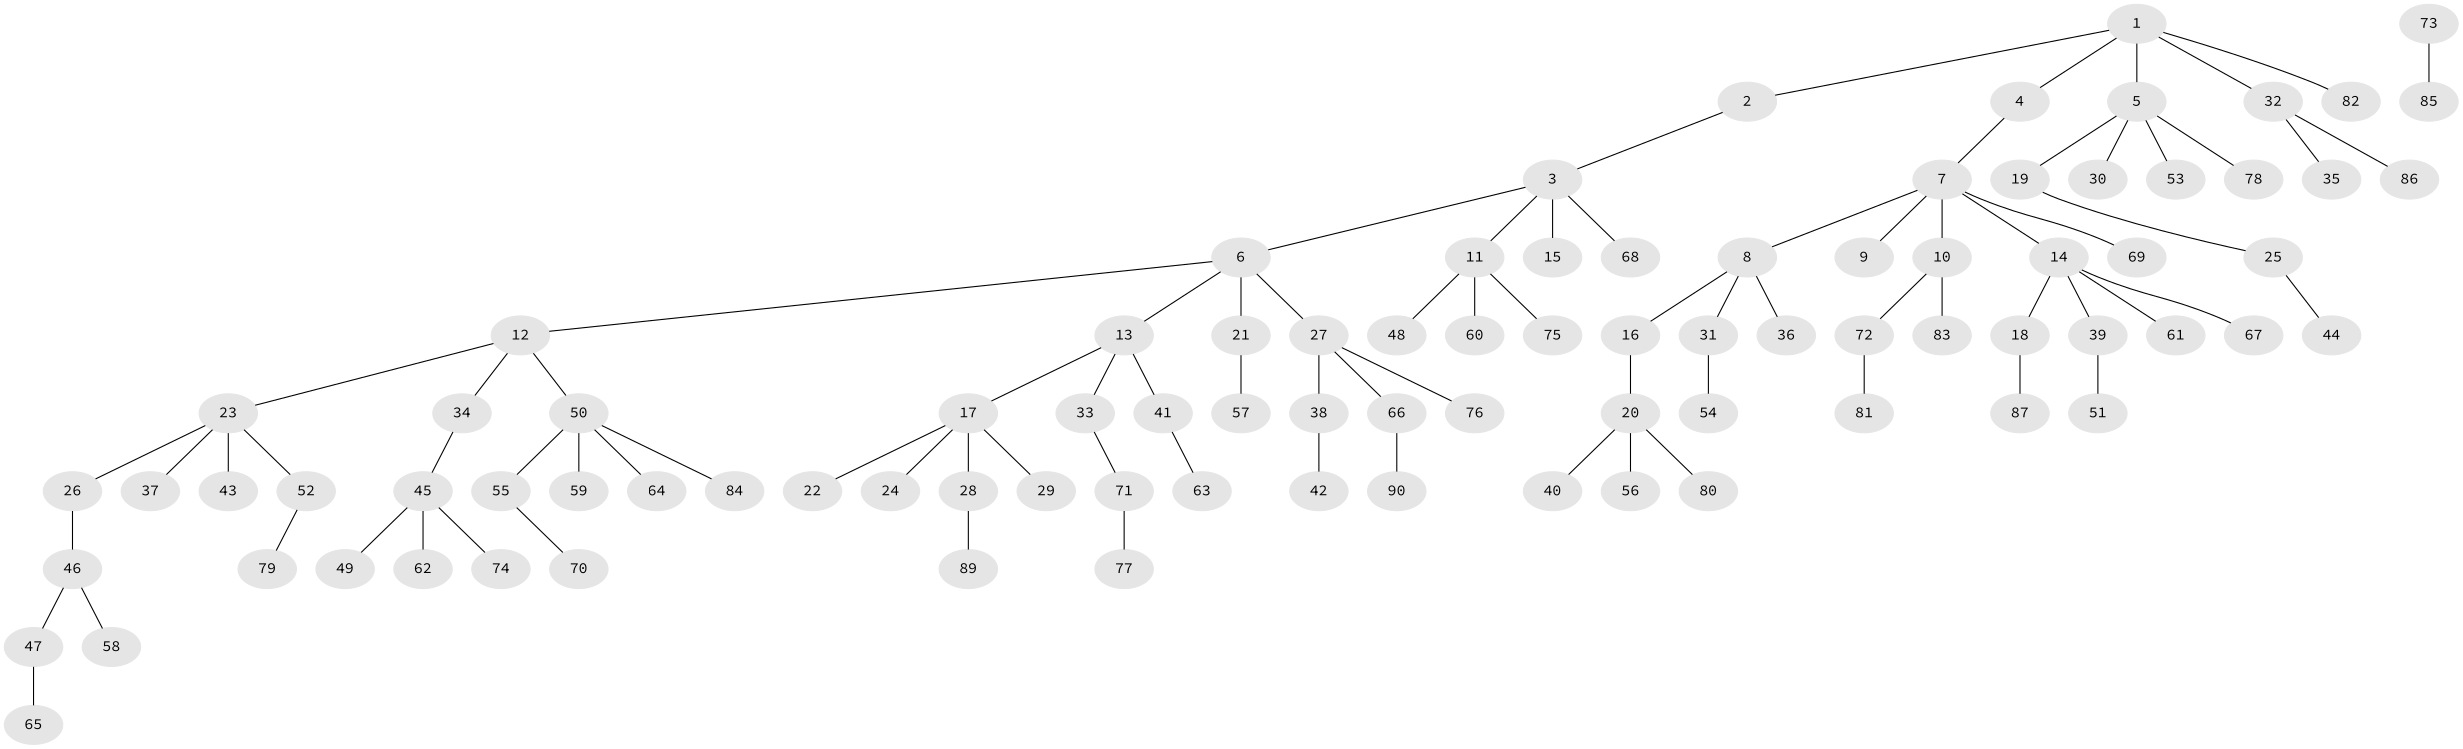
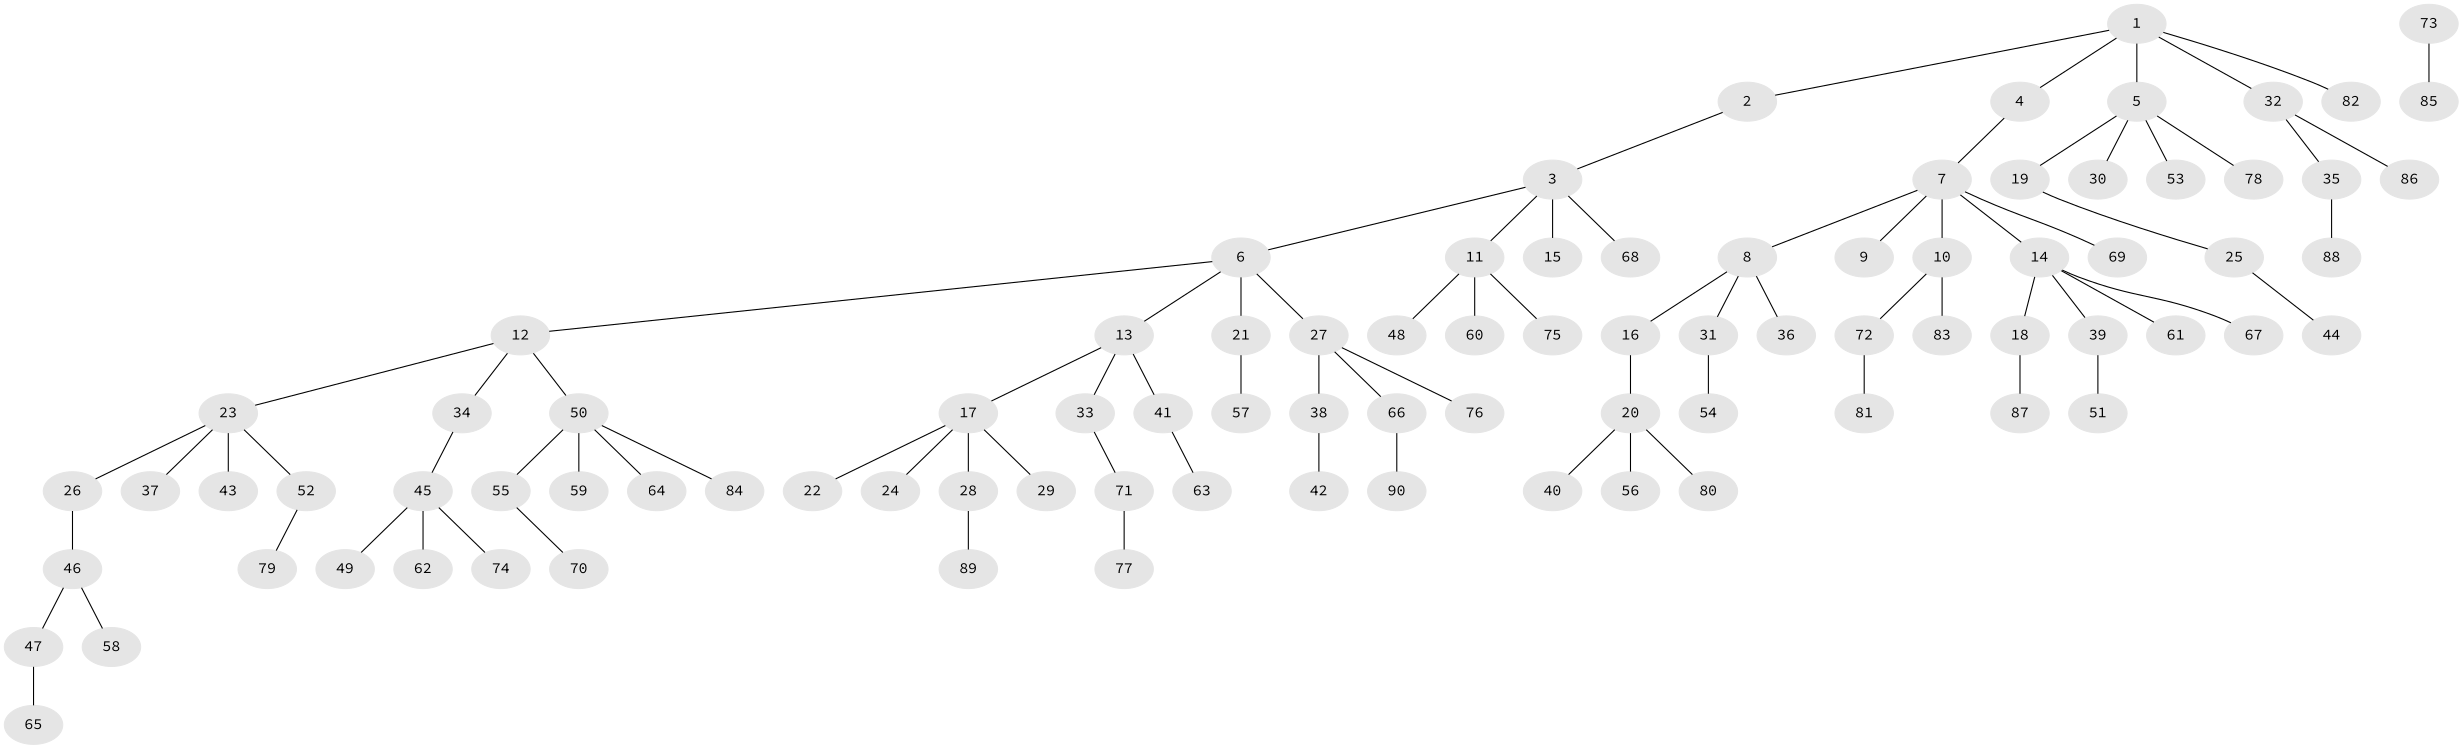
node "88": added
